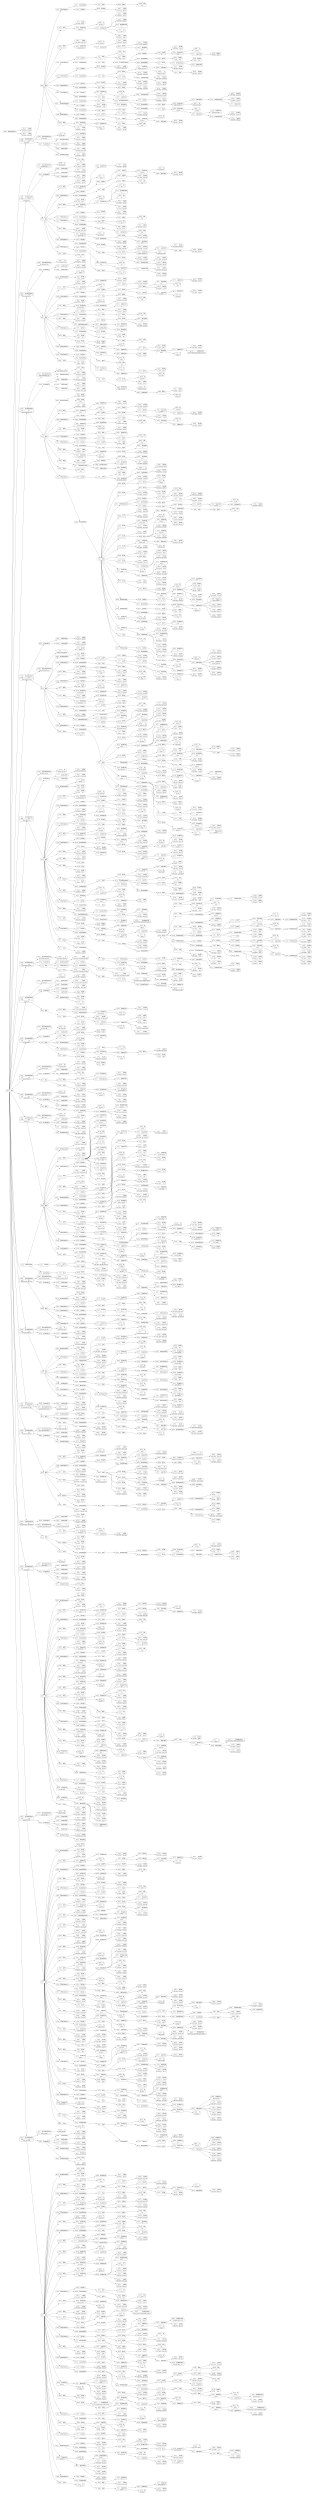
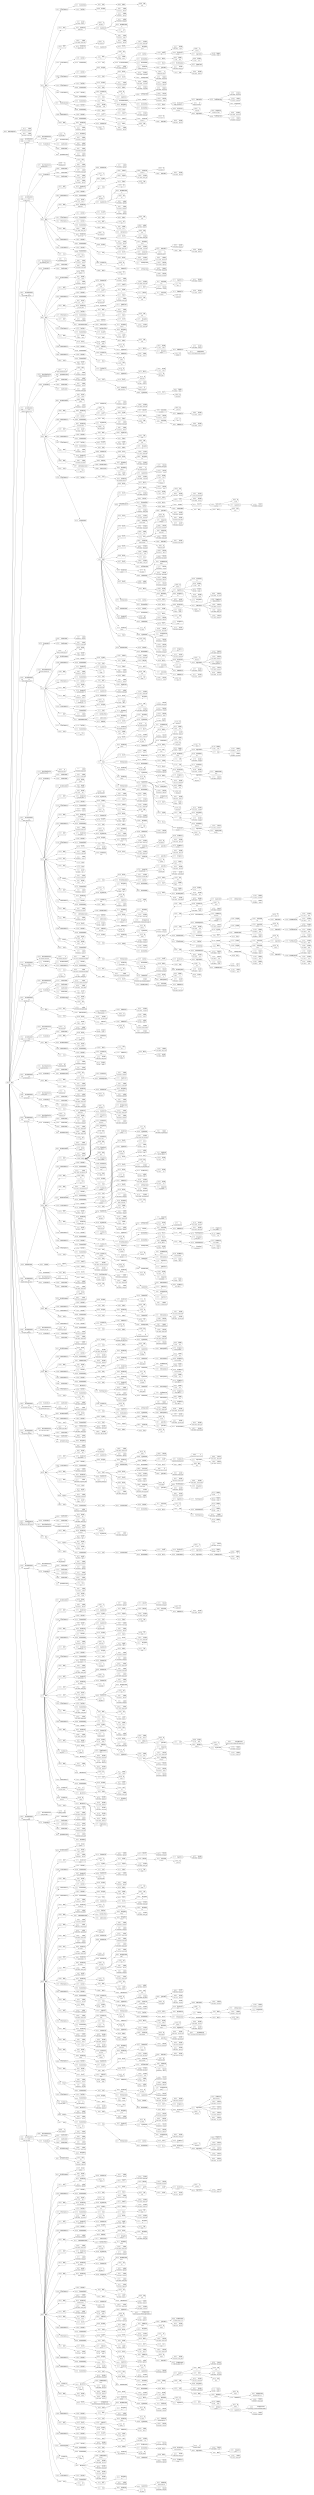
node "447927": removed
